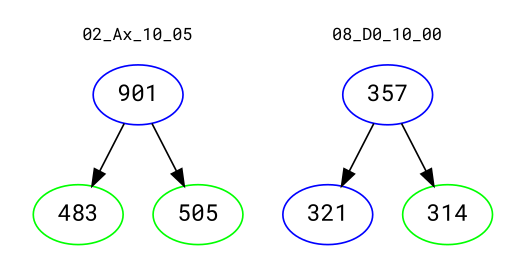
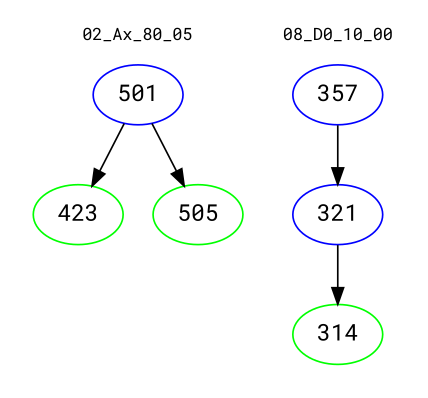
cluster "02_Ax_10_05": label "02_Ax_10_05" -> "02_Ax_80_05"
node "901": label "901" -> "501"
edge "357" -> "314": now "321" -> "314"
node "483": label "483" -> "423"
